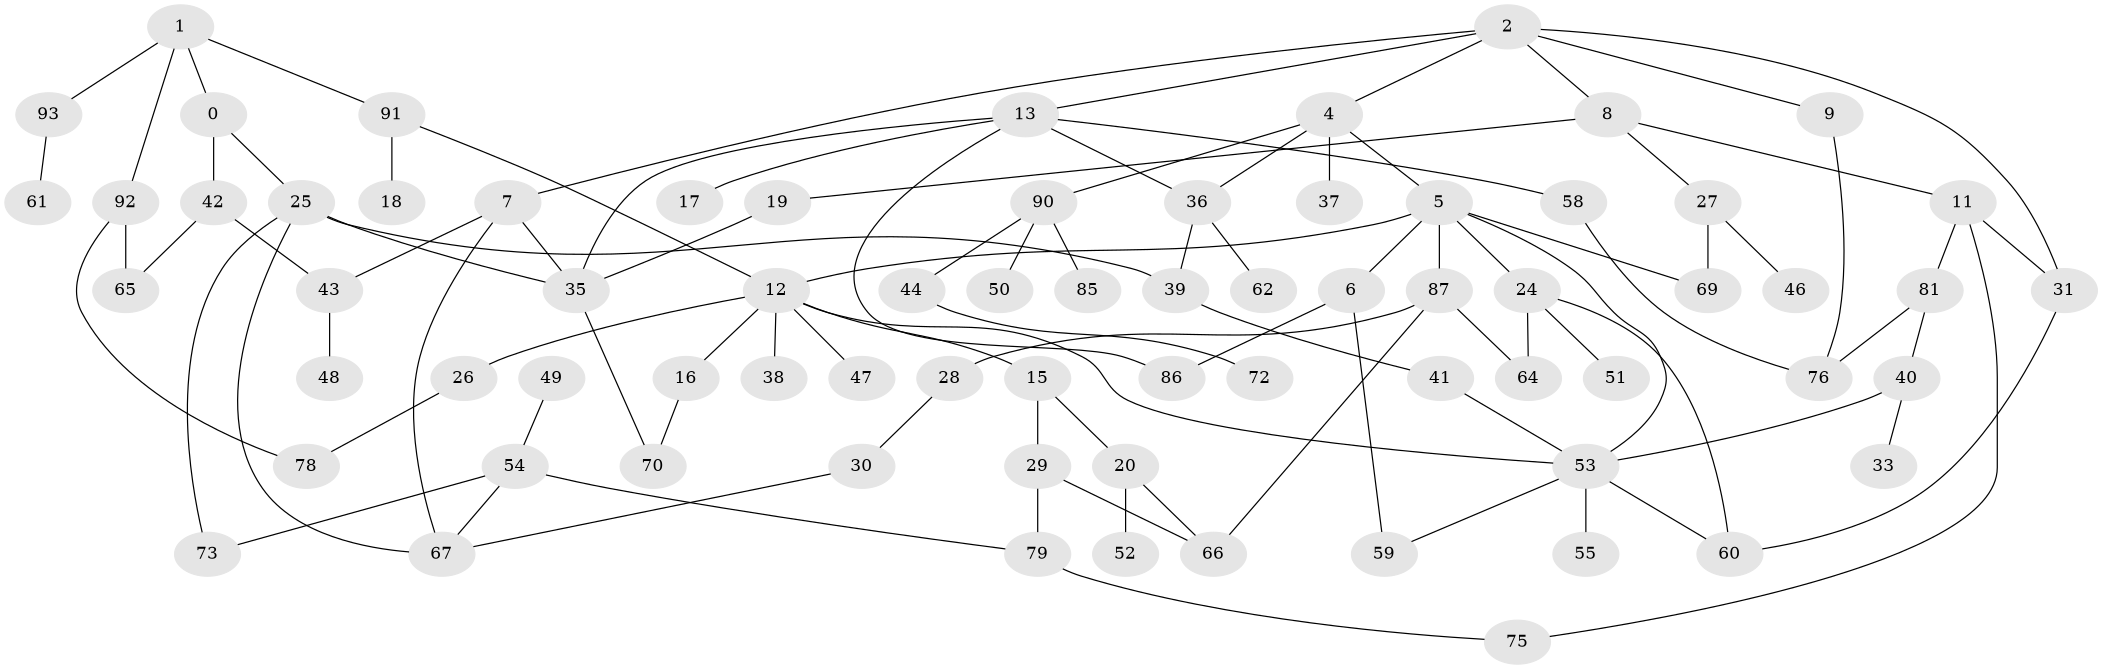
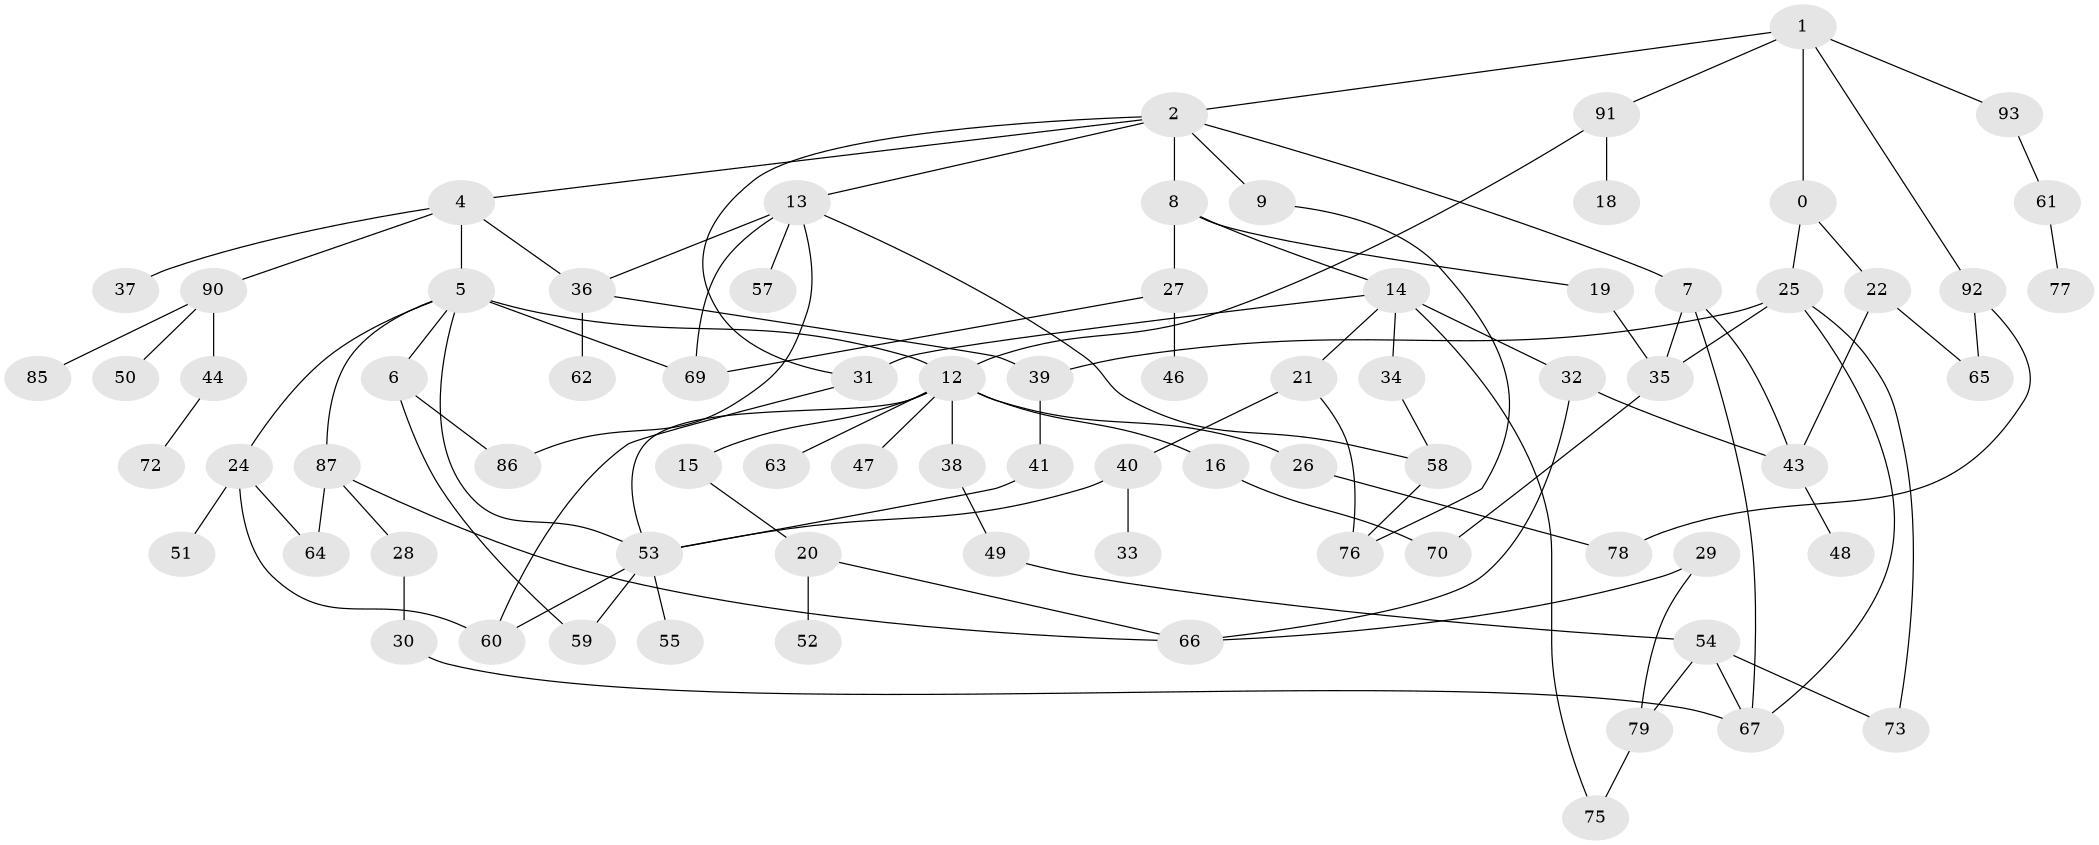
edge "1" -- "2": added
edge "13" -- "35": now "13" -- "69"
node "42": label "42" -> "22"
node "17": label "17" -> "57"
node "11": label "11" -> "14"
node "81": label "81" -> "21"
node "77": added
node "34": added
node "32": added
edge "15" -- "29": removed
node "63": added
edge "38" -- "49": added
